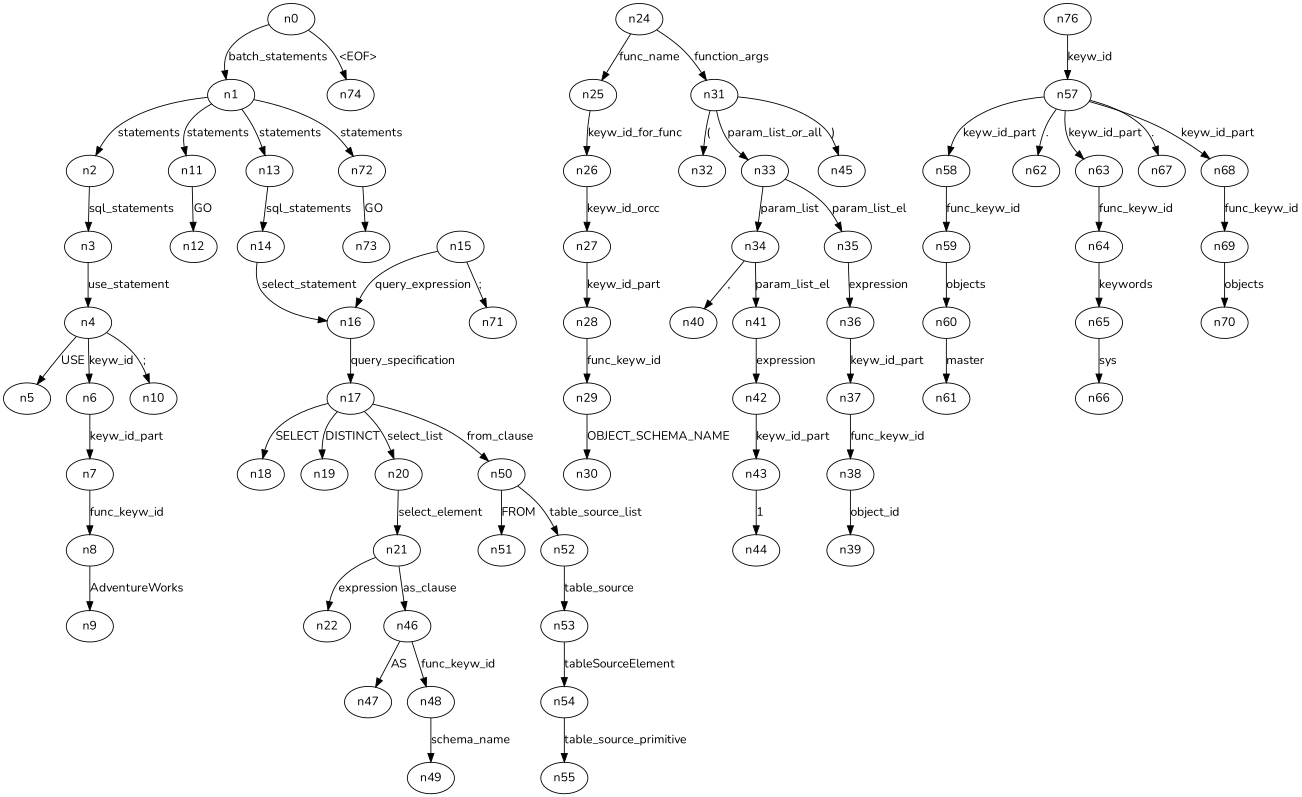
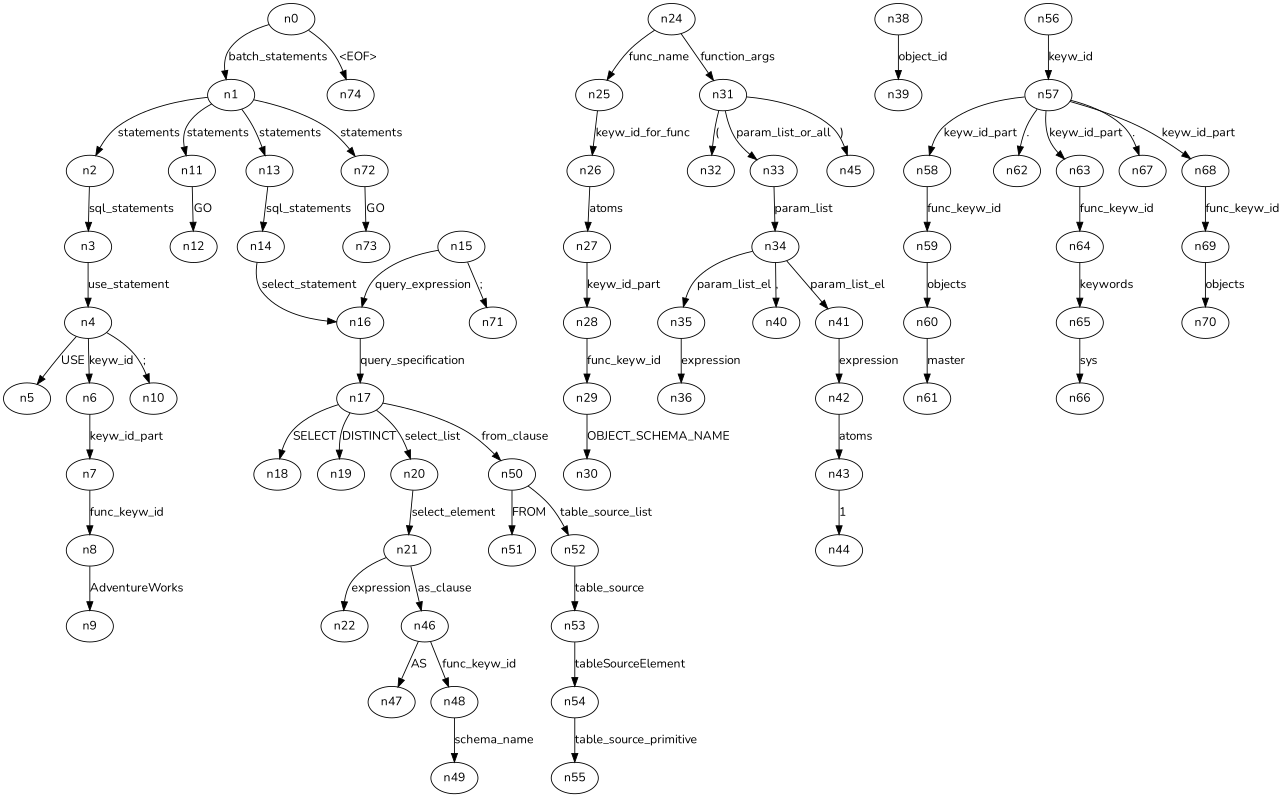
node "n76": label "n76" -> "n56"
edge "n33" -> "n35": now "n34" -> "n35"
edge "n26" -> "n27": label "keyw_id_orcc" -> "atoms"
node "n37": removed
edge "n42" -> "n43": label "keyw_id_part" -> "atoms"
